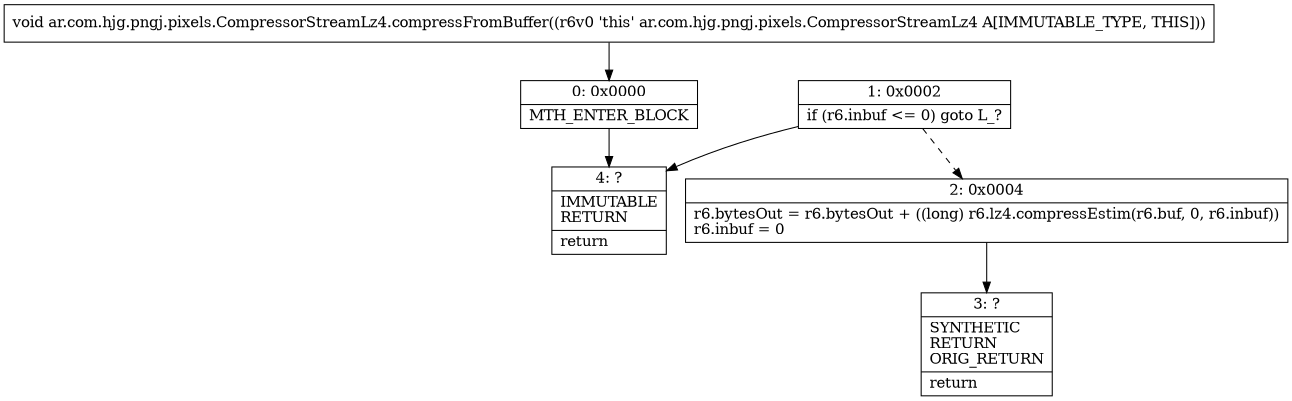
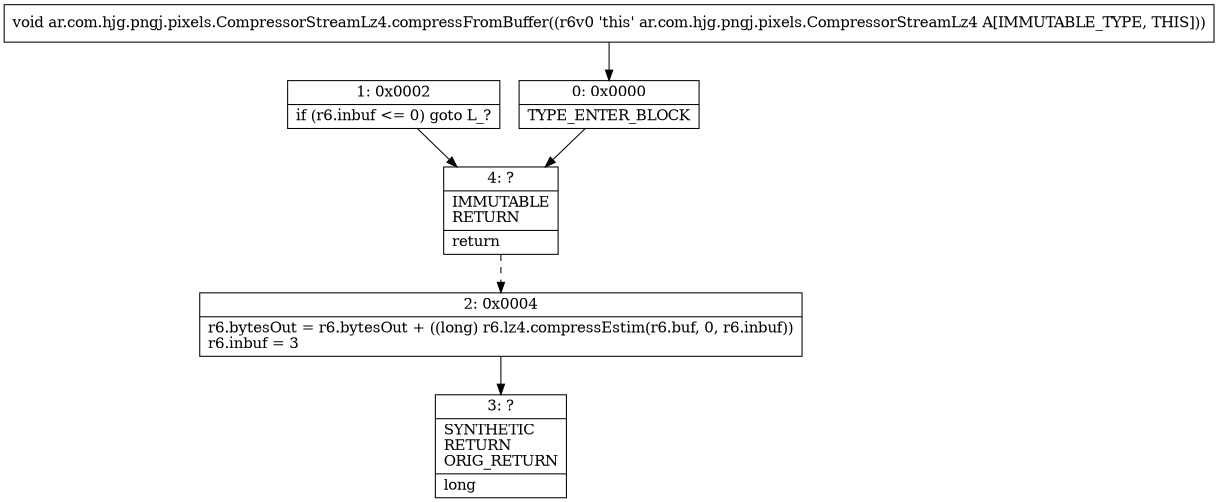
node "0: 0x0000": text "MTH_ENTER_BLOCK" -> "TYPE_ENTER_BLOCK"
edge "1: 0x0002" -> "2: 0x0004": now "4: ?" -> "2: 0x0004"
node "2: 0x0004": text "r6.inbuf = 0" -> "r6.inbuf = 3"
node "3: ?": text "return" -> "long"
